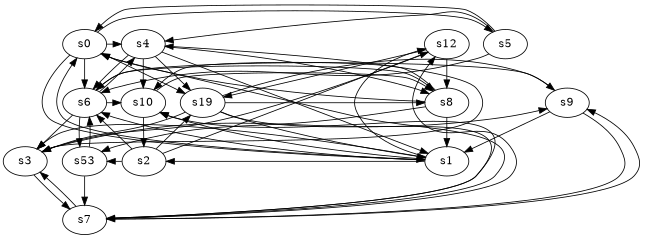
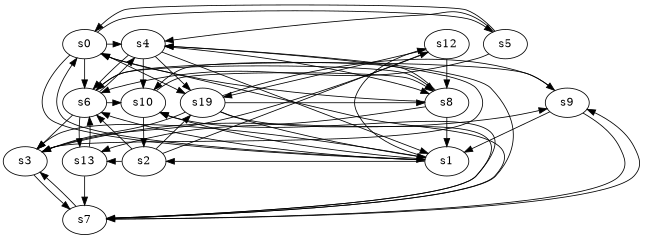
node "s53": label "s53" -> "s13"
edge "s7" -> "s12": now "s7" -> "s4"
